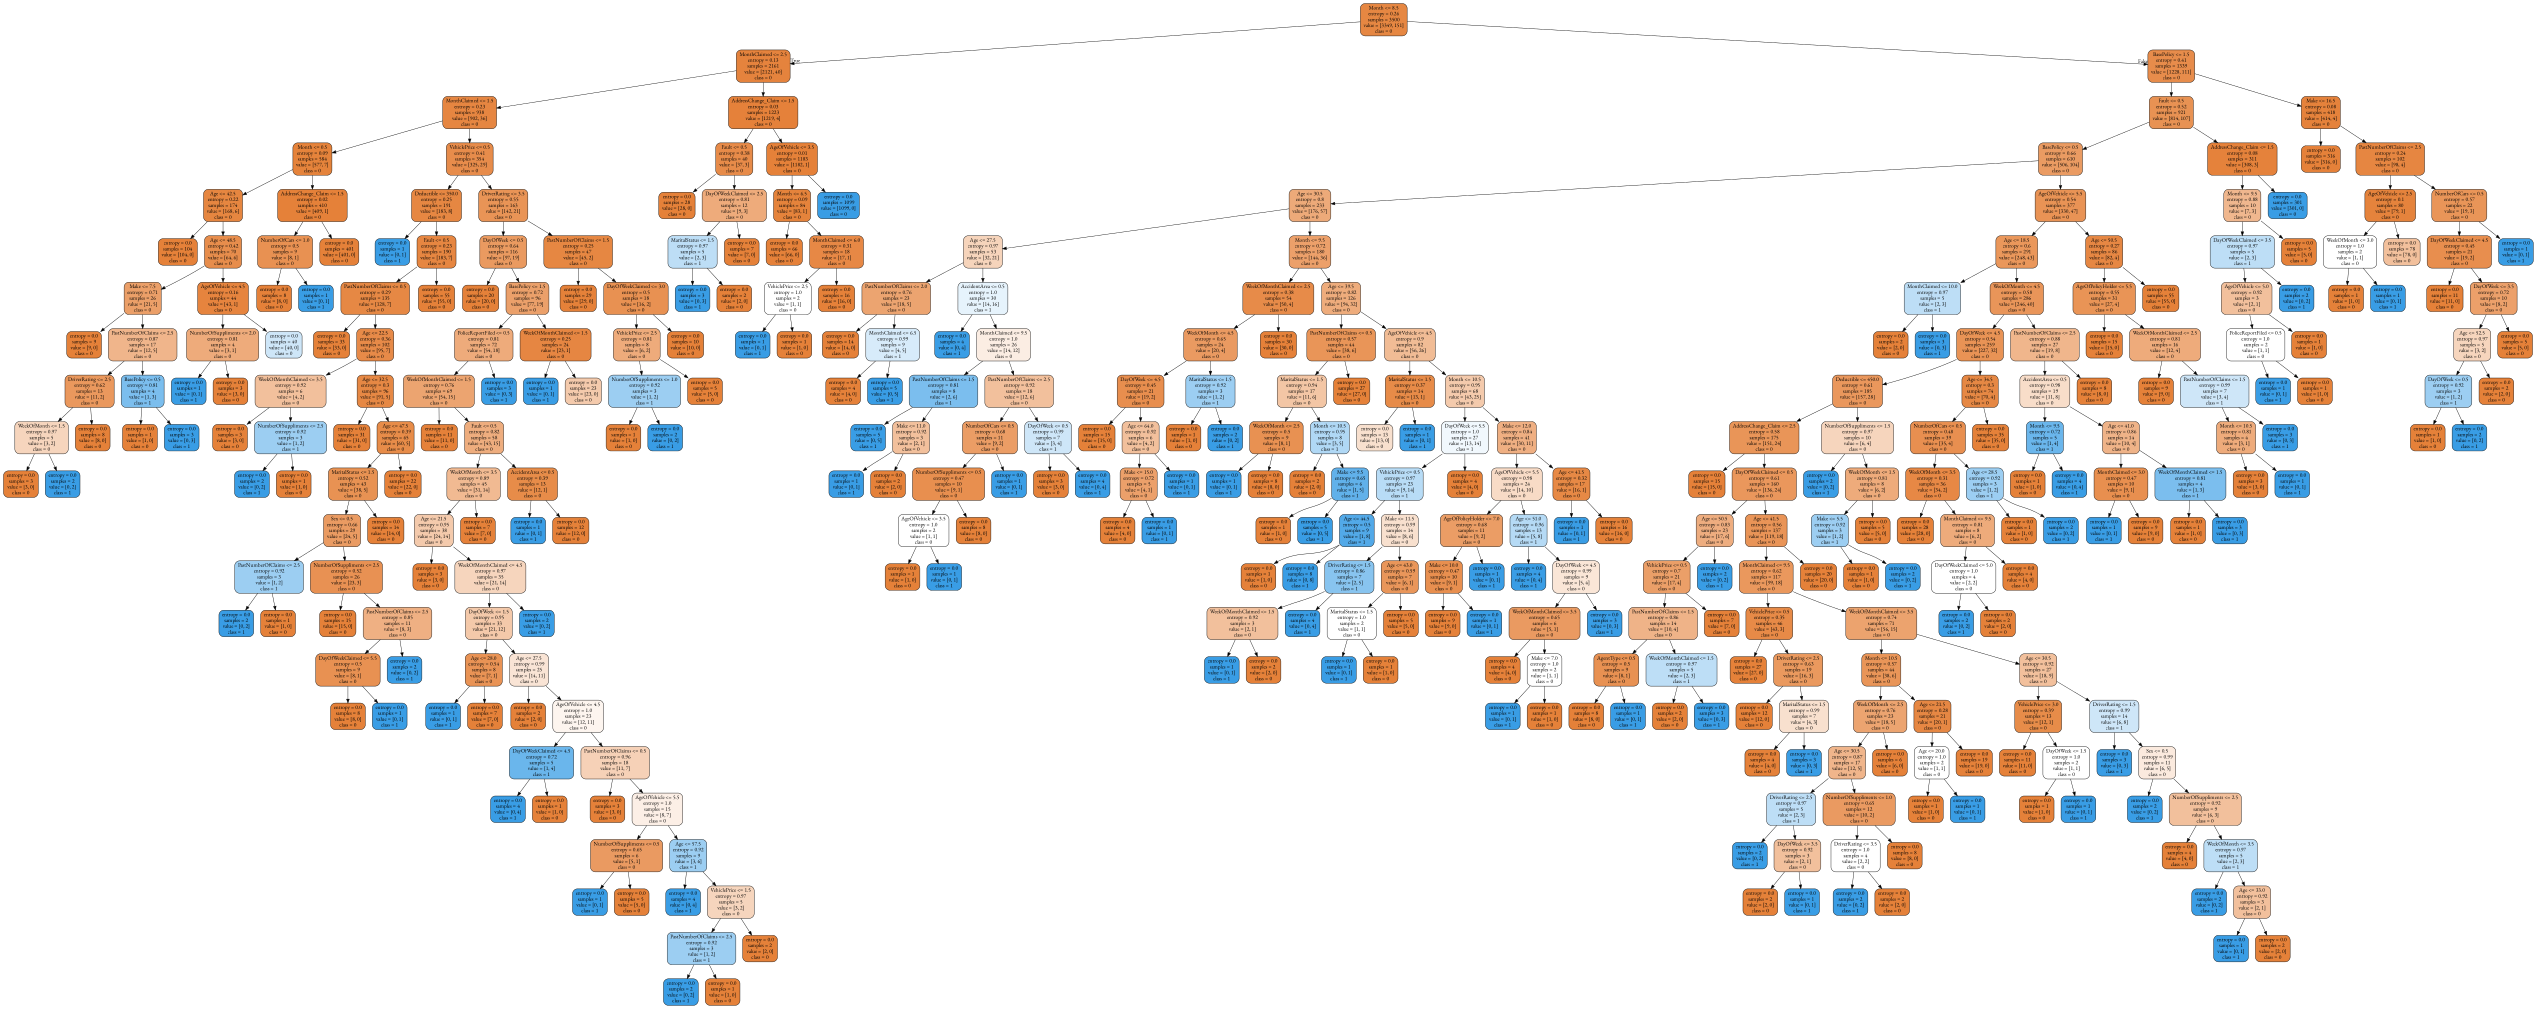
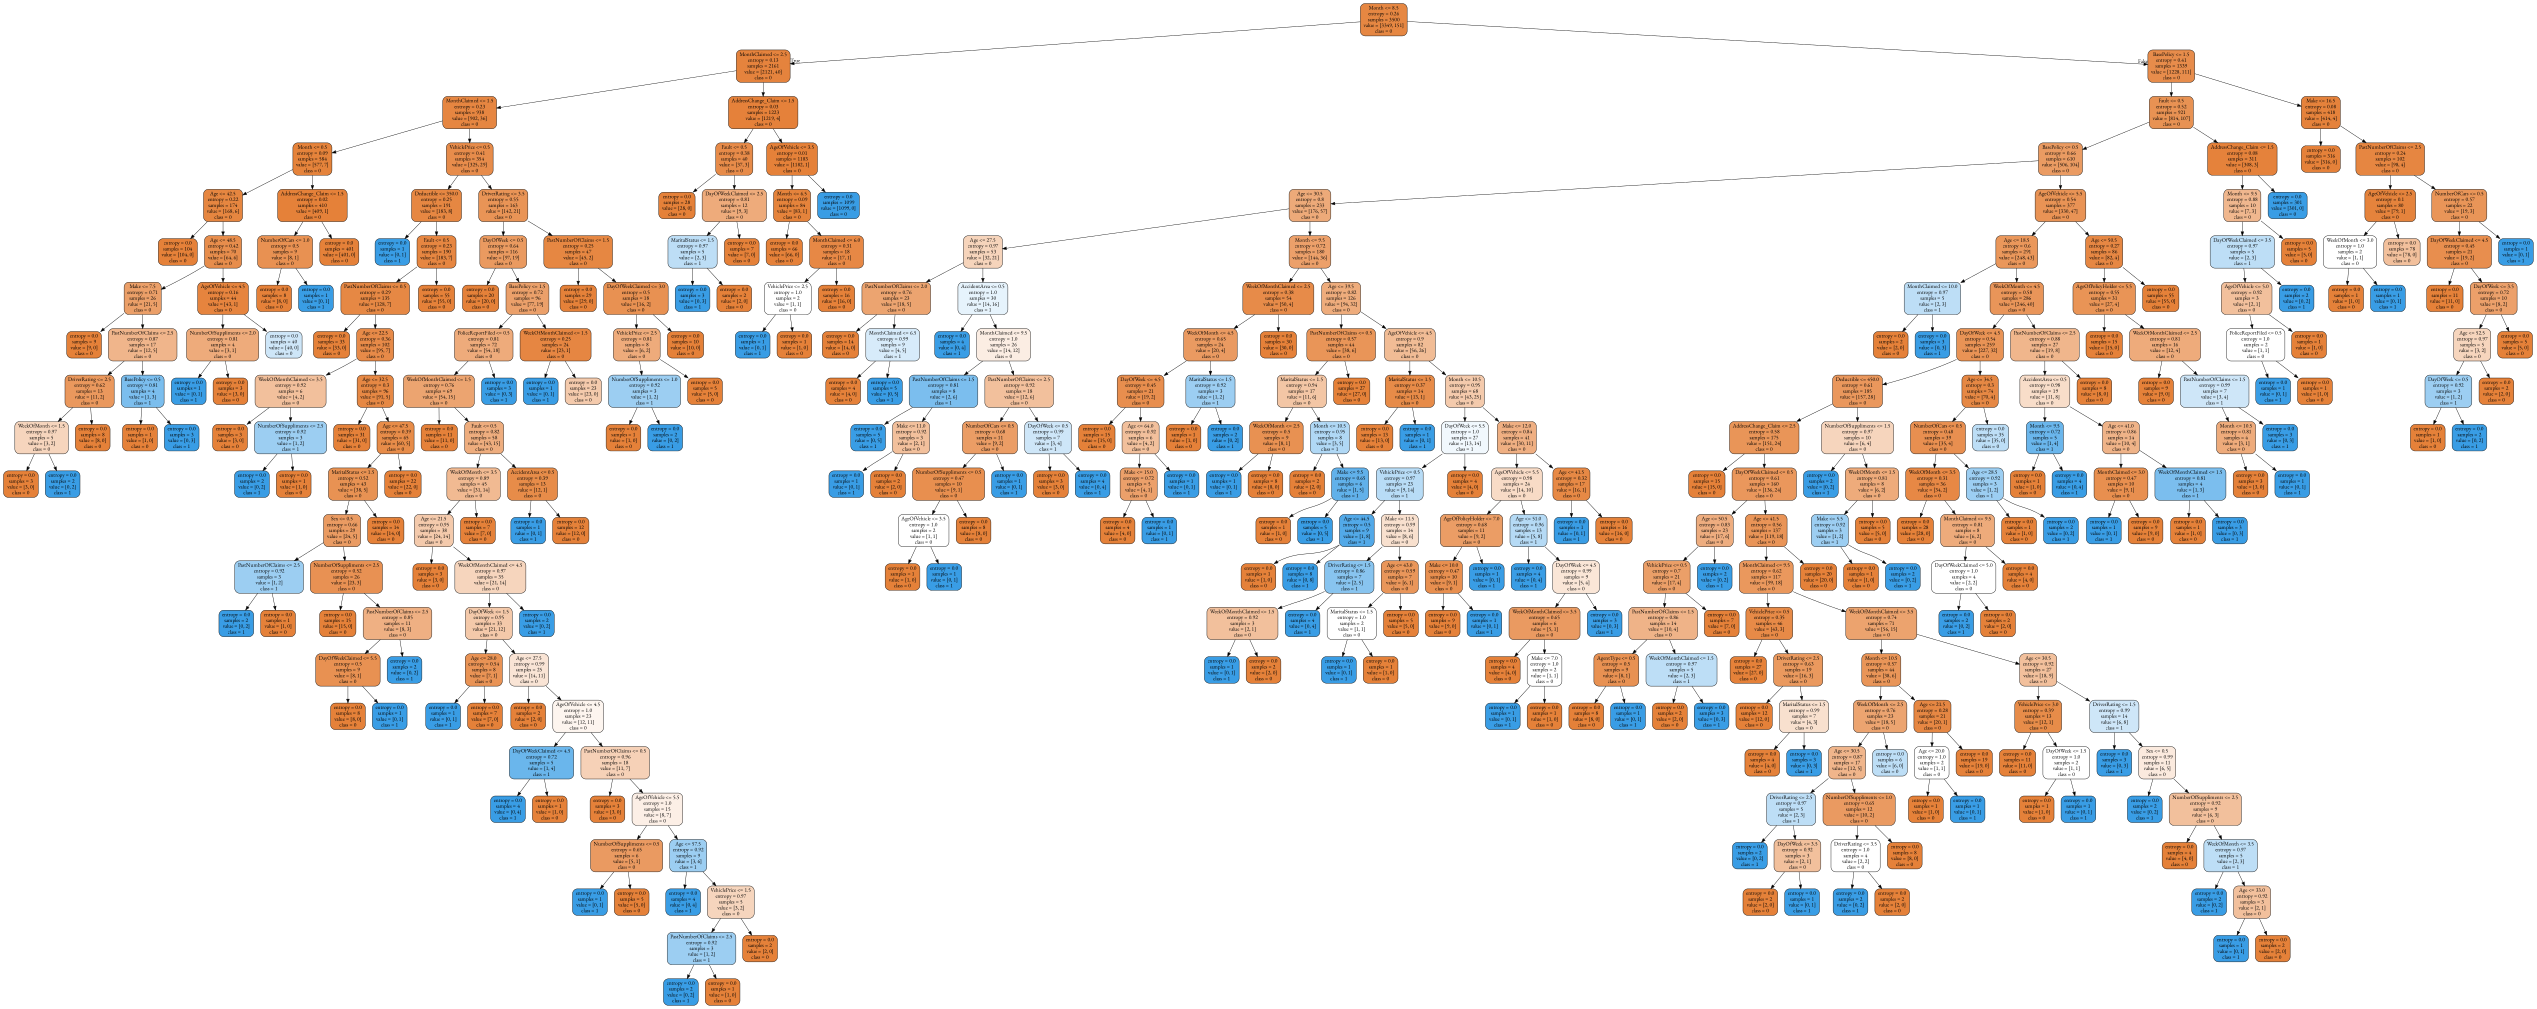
node "entropy = 0.0 samples = 13 value = [13, 0] class = 0": fillcolor #f8e0ce -> #e58139
node "entropy = 0.0 samples = 35 value = [35, 0] class = 0": fillcolor #e58139 -> #bddef6
node "entropy = 0.0 samples = 6 value = [6, 0] class = 0": fillcolor #e58139 -> #bddef6
